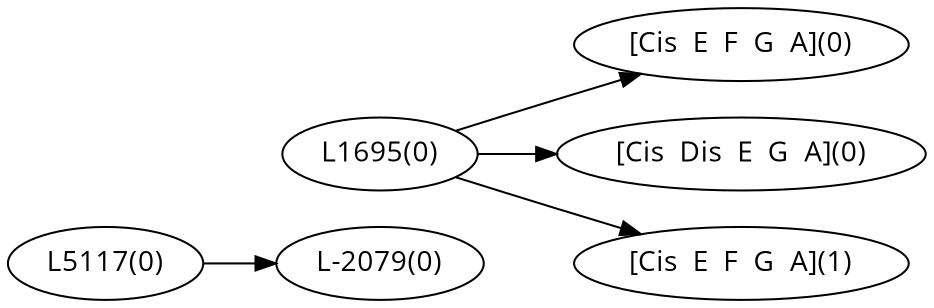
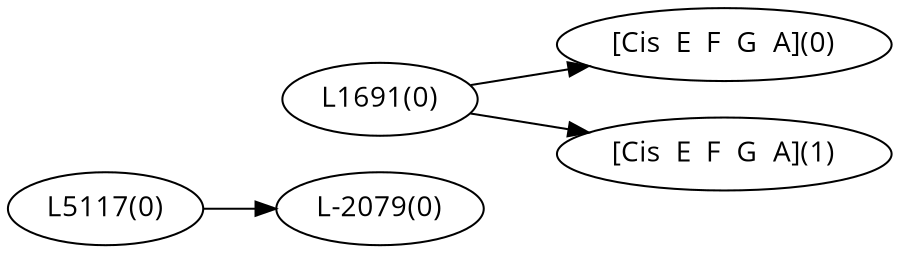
node "L1695(0)": label "L1695(0)" -> "L1691(0)"
node "[Cis  Dis  E  G  A](0)": removed
